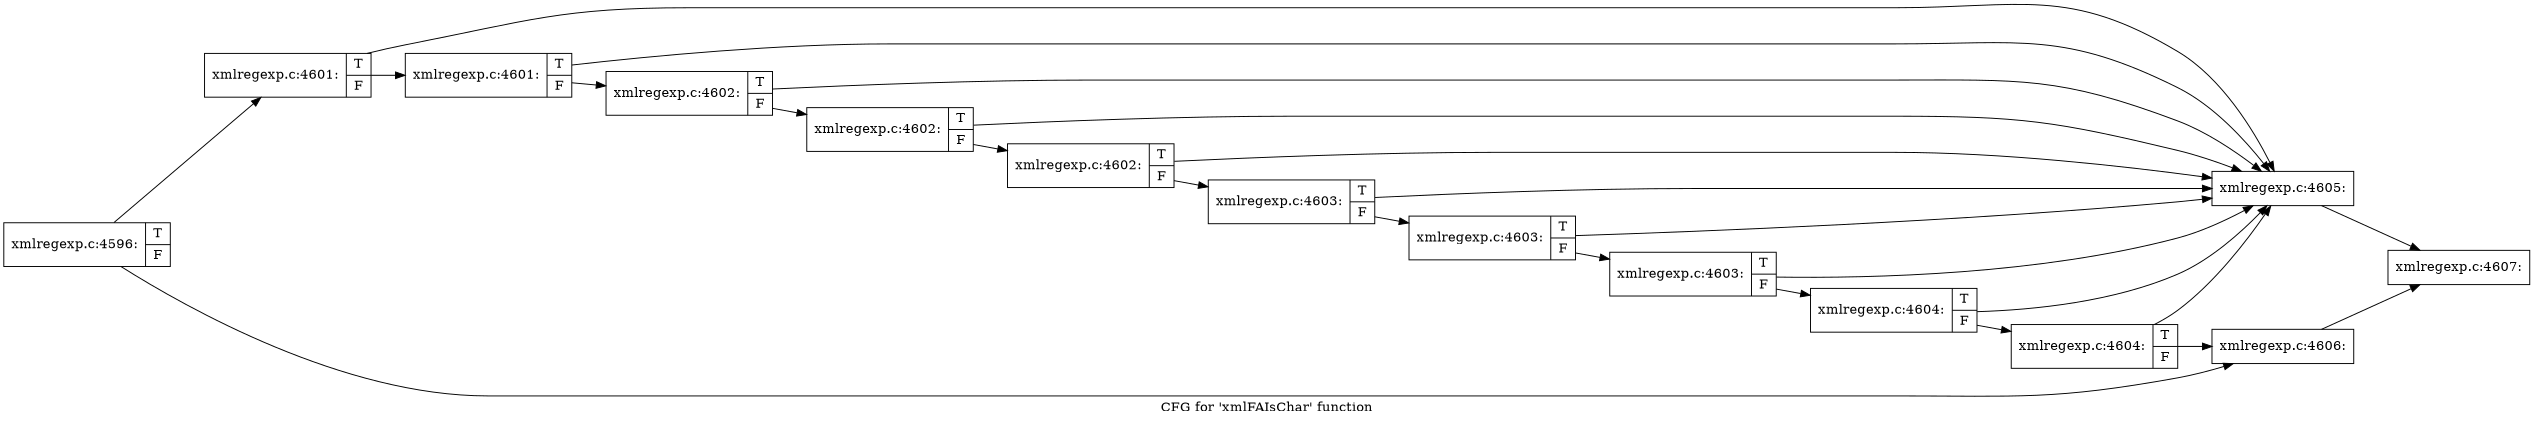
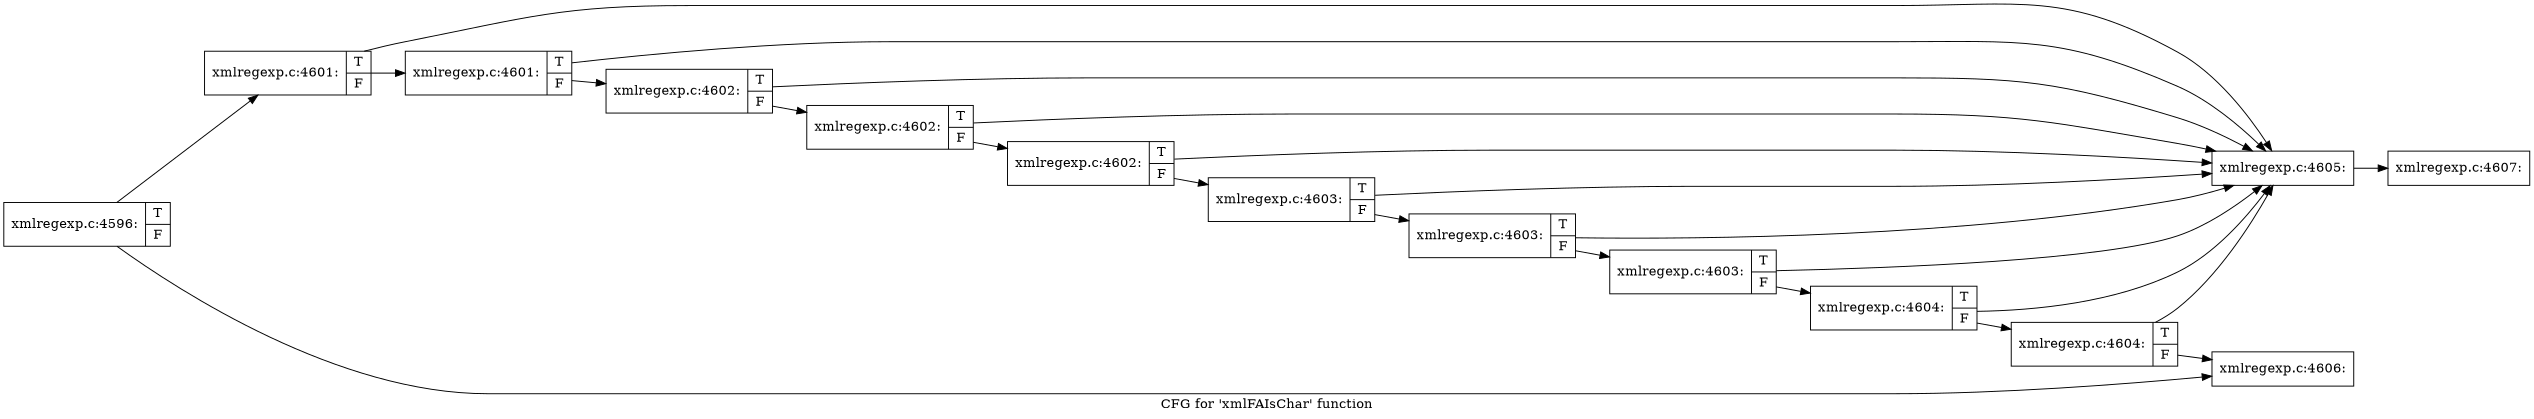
edge "xmlregexp.c:4606:" -> "xmlregexp.c:4607:": removed
